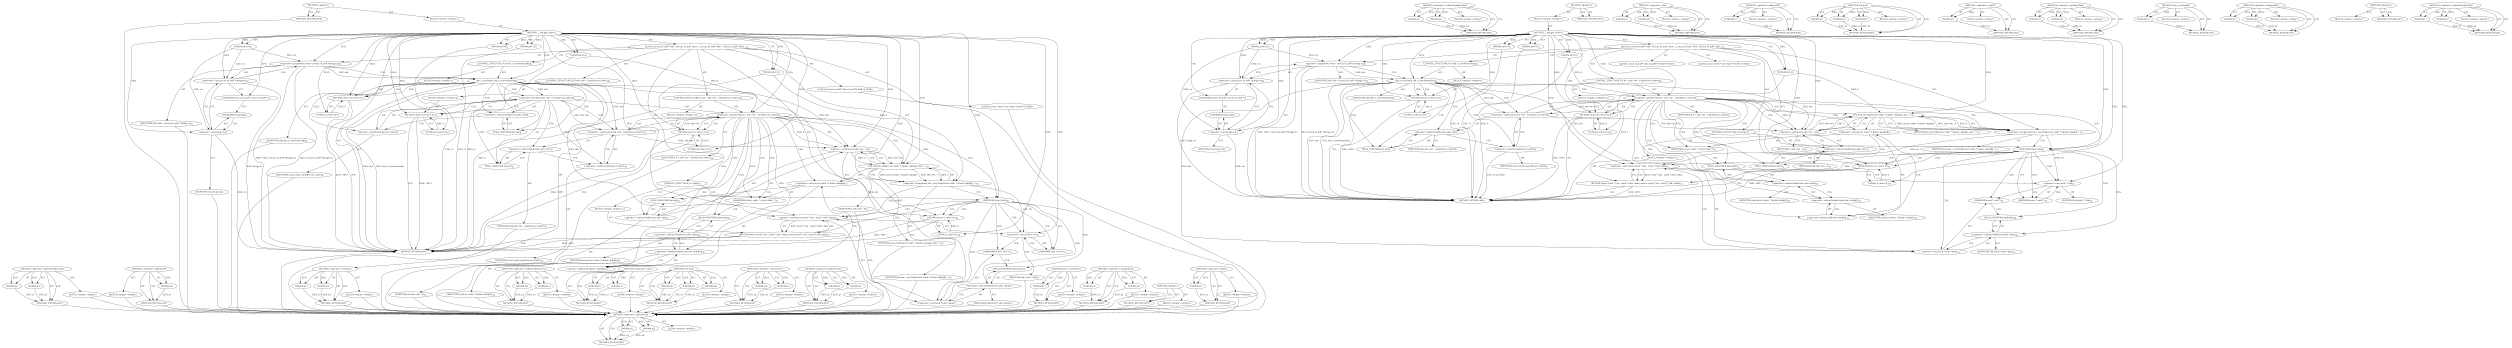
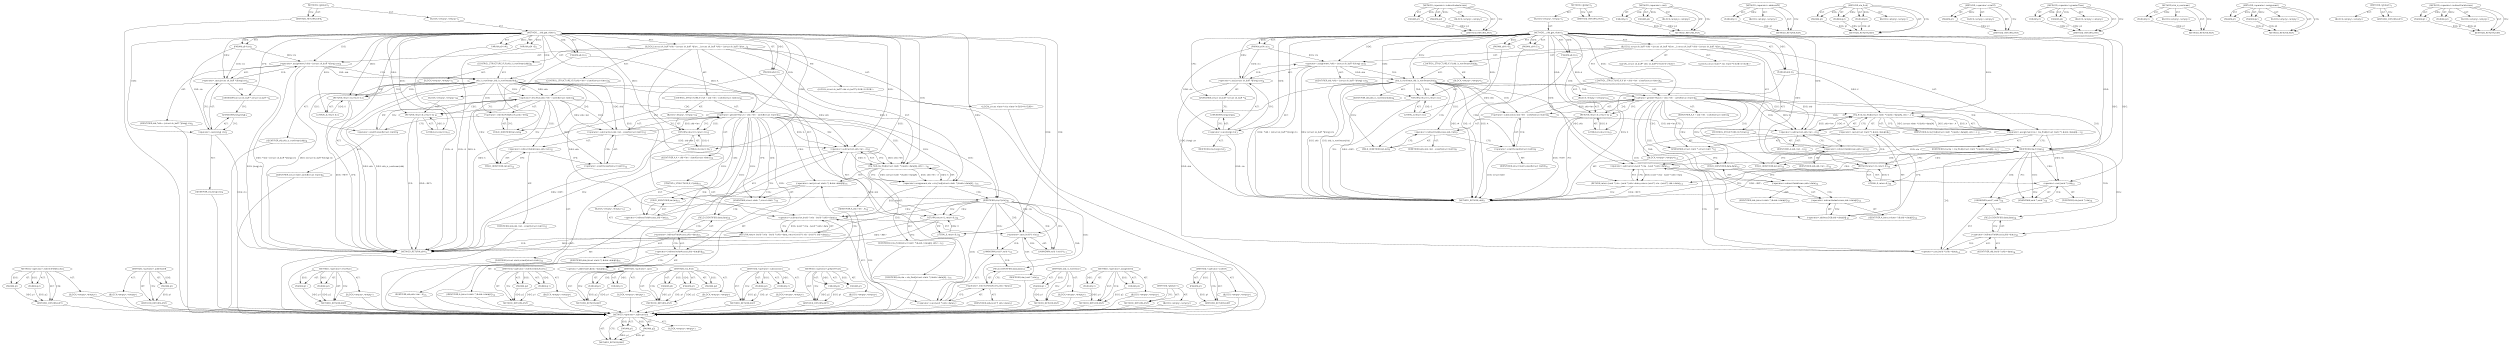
edge "(CONTROL_STRUCTURE,IF,if (skb->len < sizeof(struct nlattr)))" -> "(METHOD,<operator>.lessThan)": now "(CONTROL_STRUCTURE,IF,if (skb->len < sizeof(struct nlattr)))" -> "(<operator>.lessThan,skb->len < sizeof(struct nlattr))"
